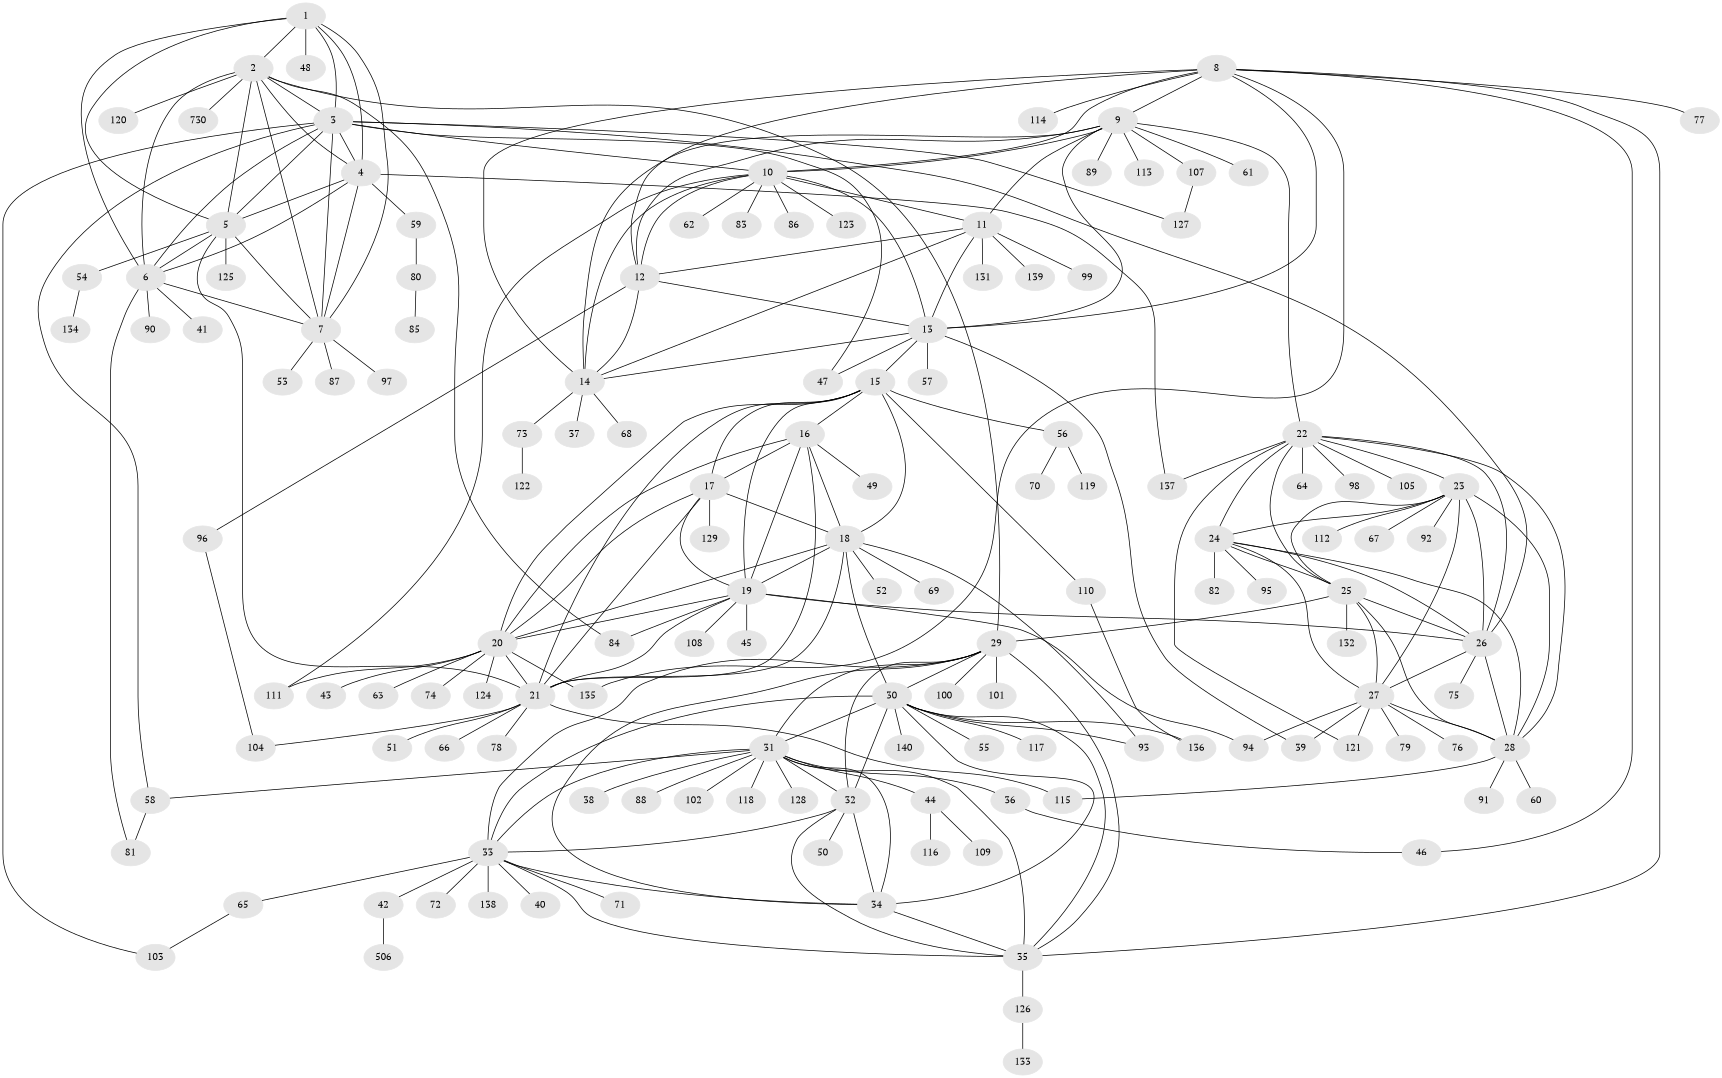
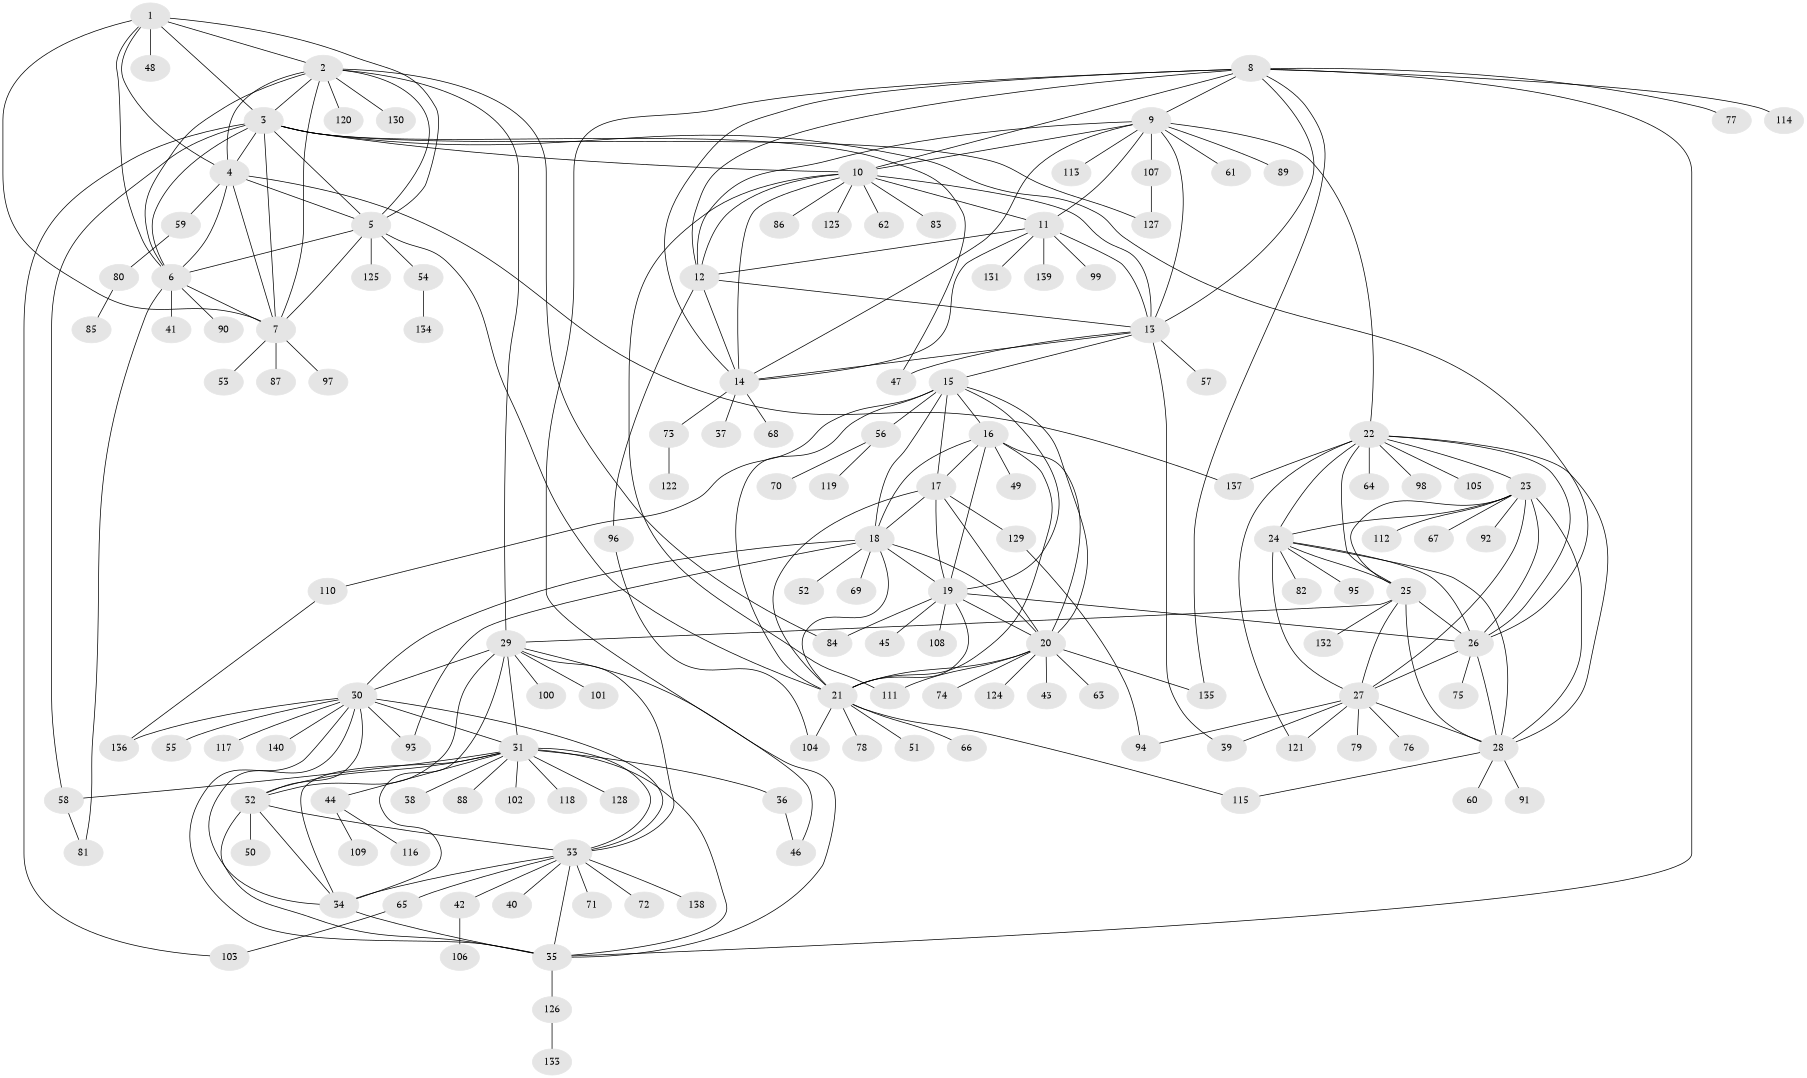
node "730": label "730" -> "130"
edge "19" -- "94": now "129" -- "94"
node "506": label "506" -> "106"
